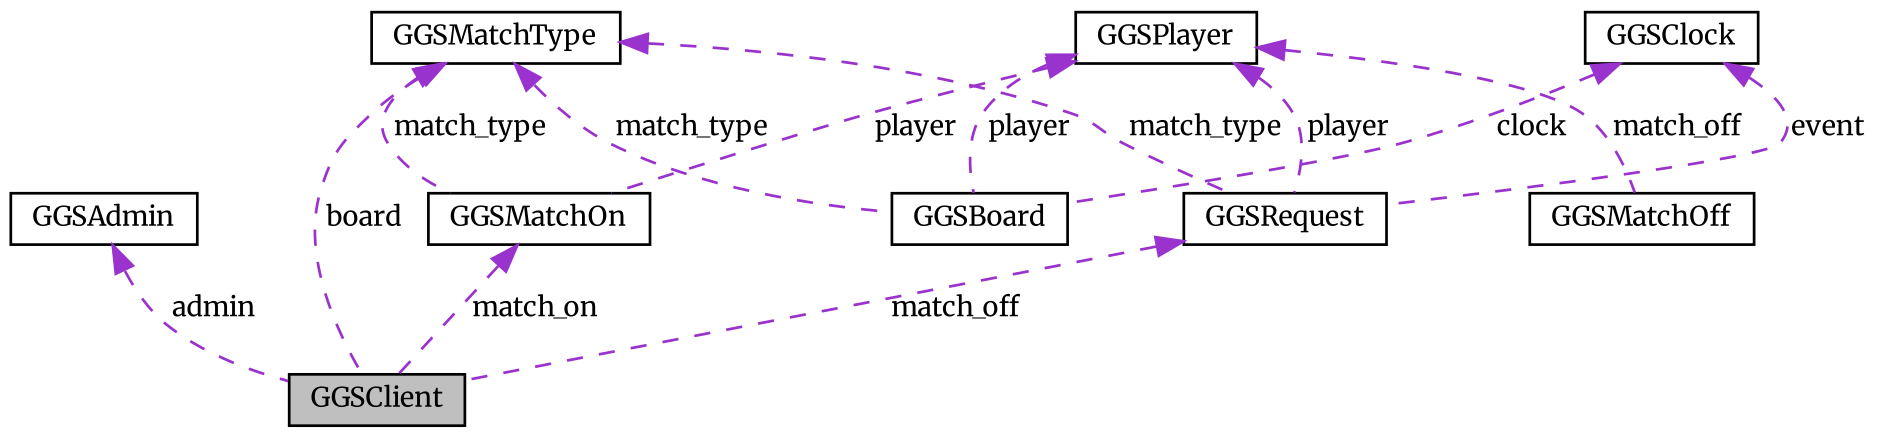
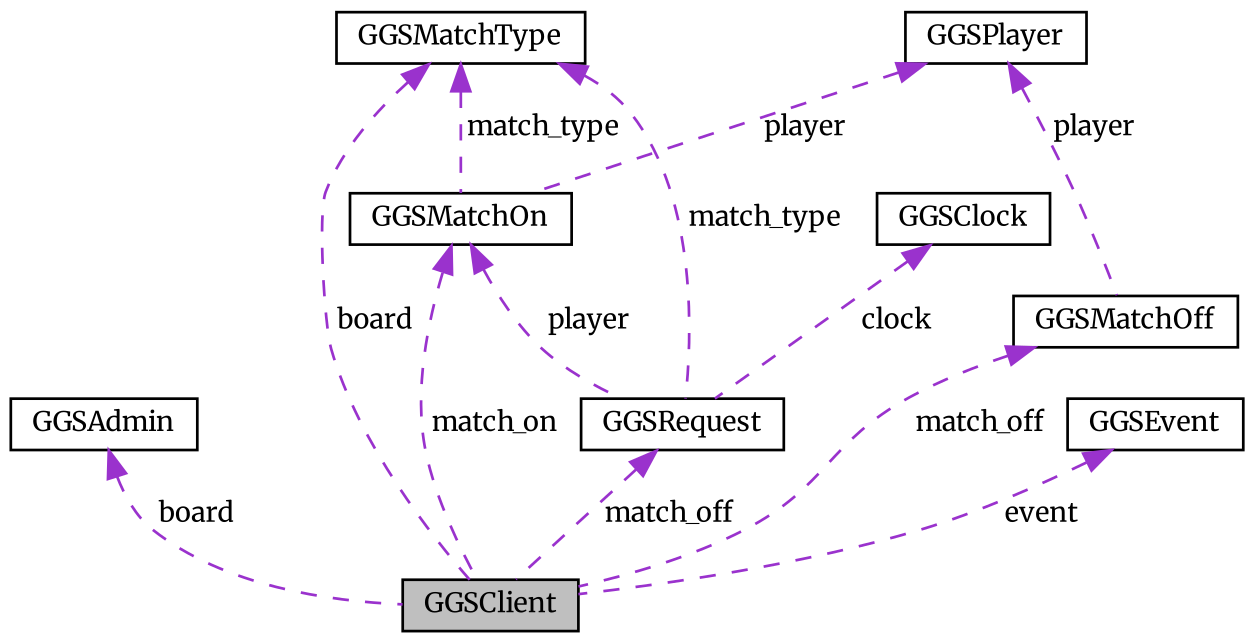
edge "GGSRequest" -> "GGSPlayer": now "GGSRequest" -> "GGSMatchOn"
edge "GGSMatchOff" -> "GGSPlayer": label " match_off" -> " player"
edge "GGSRequest" -> "GGSClock": label " event" -> " clock"
node "GGSBoard": removed
edge "GGSClient" -> "GGSAdmin": label " admin" -> " board"
node "GGSEvent": added
edge "GGSClient" -> "GGSMatchOff": added, label "match_off"
